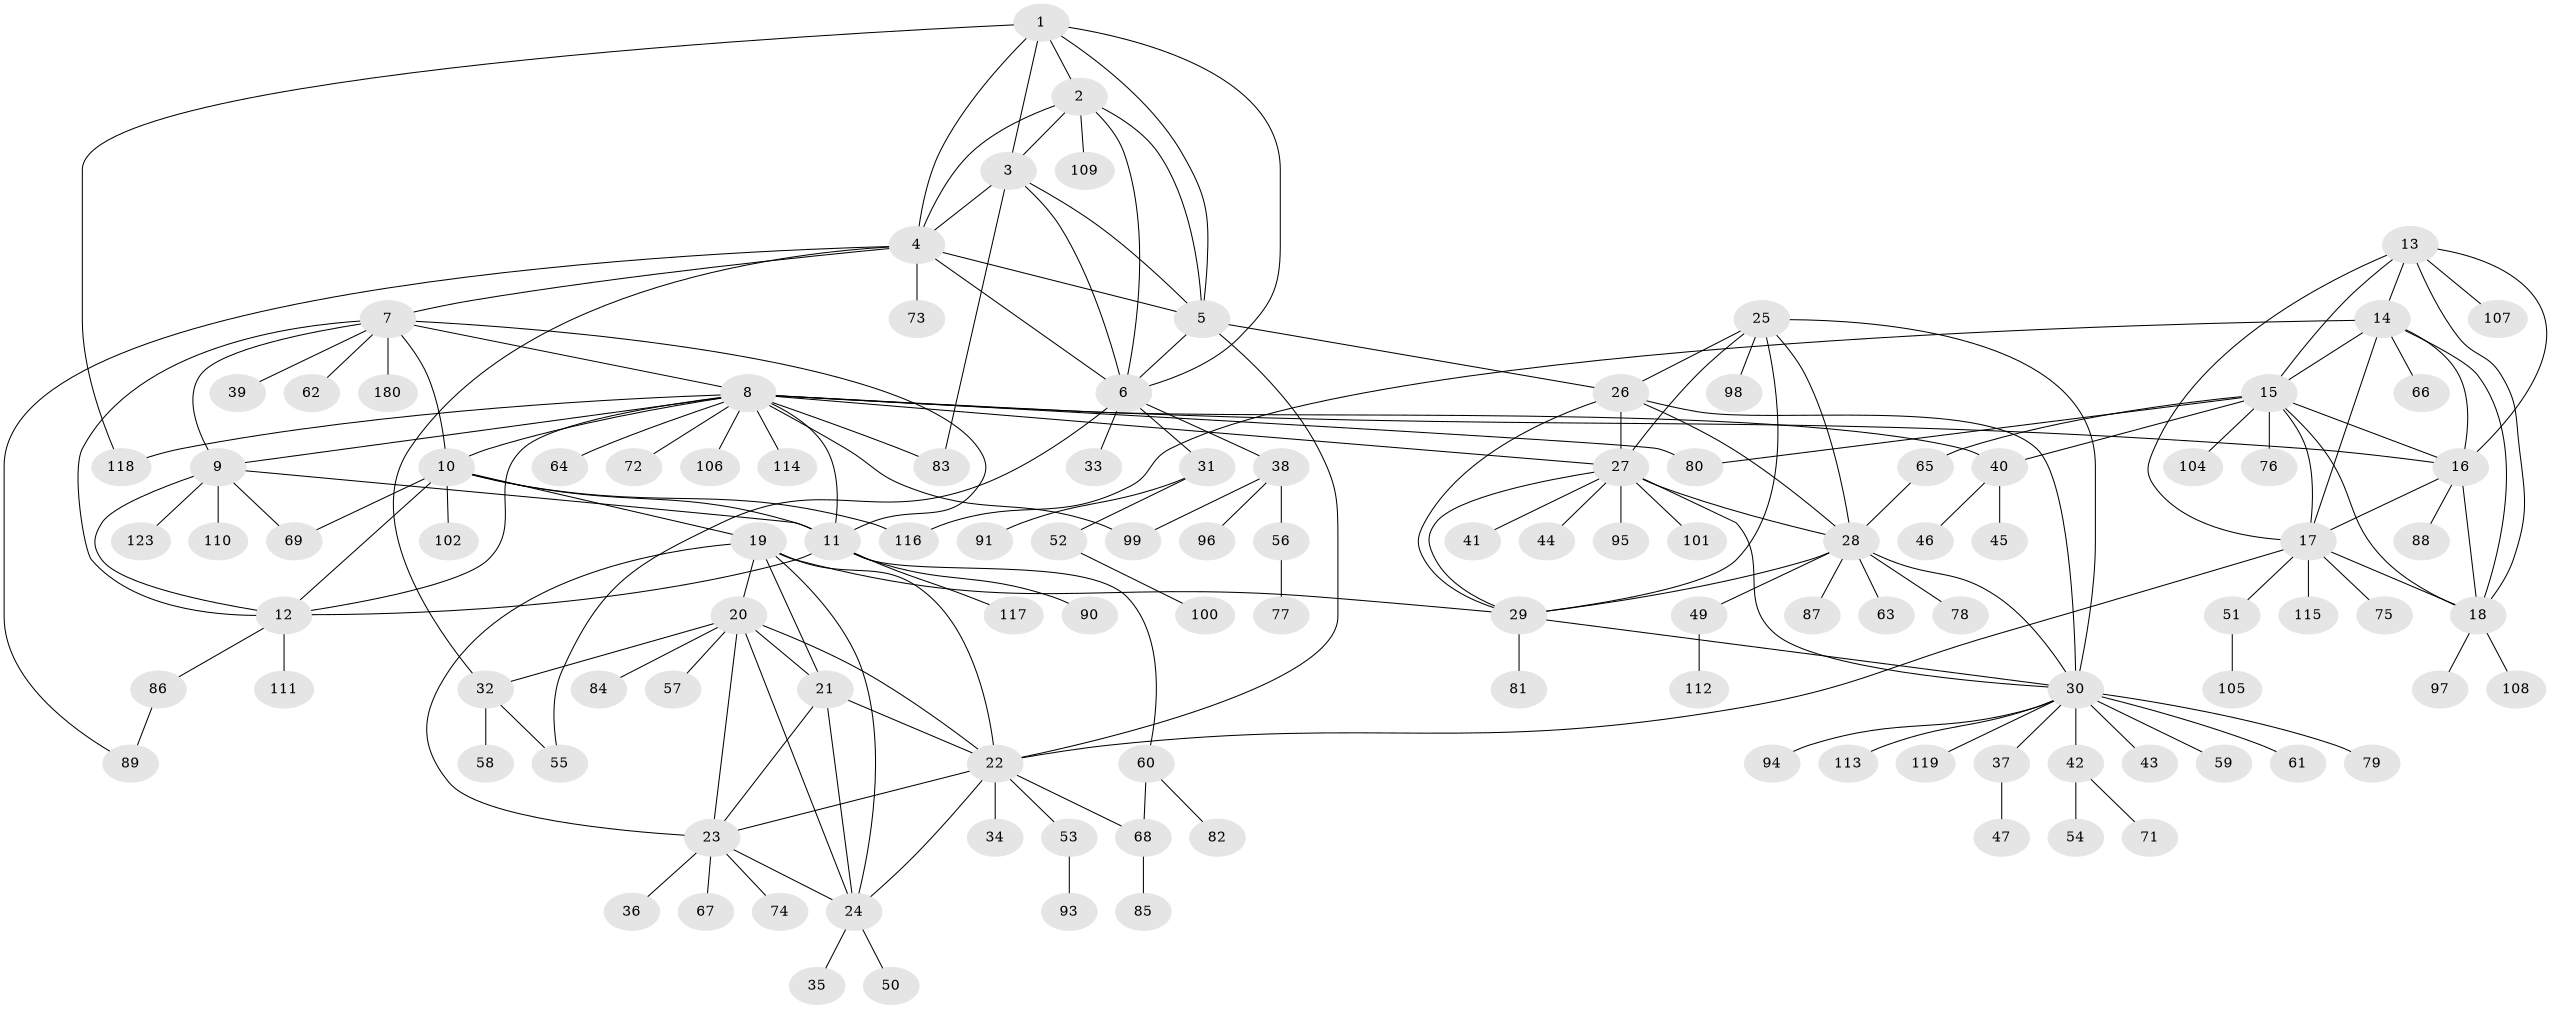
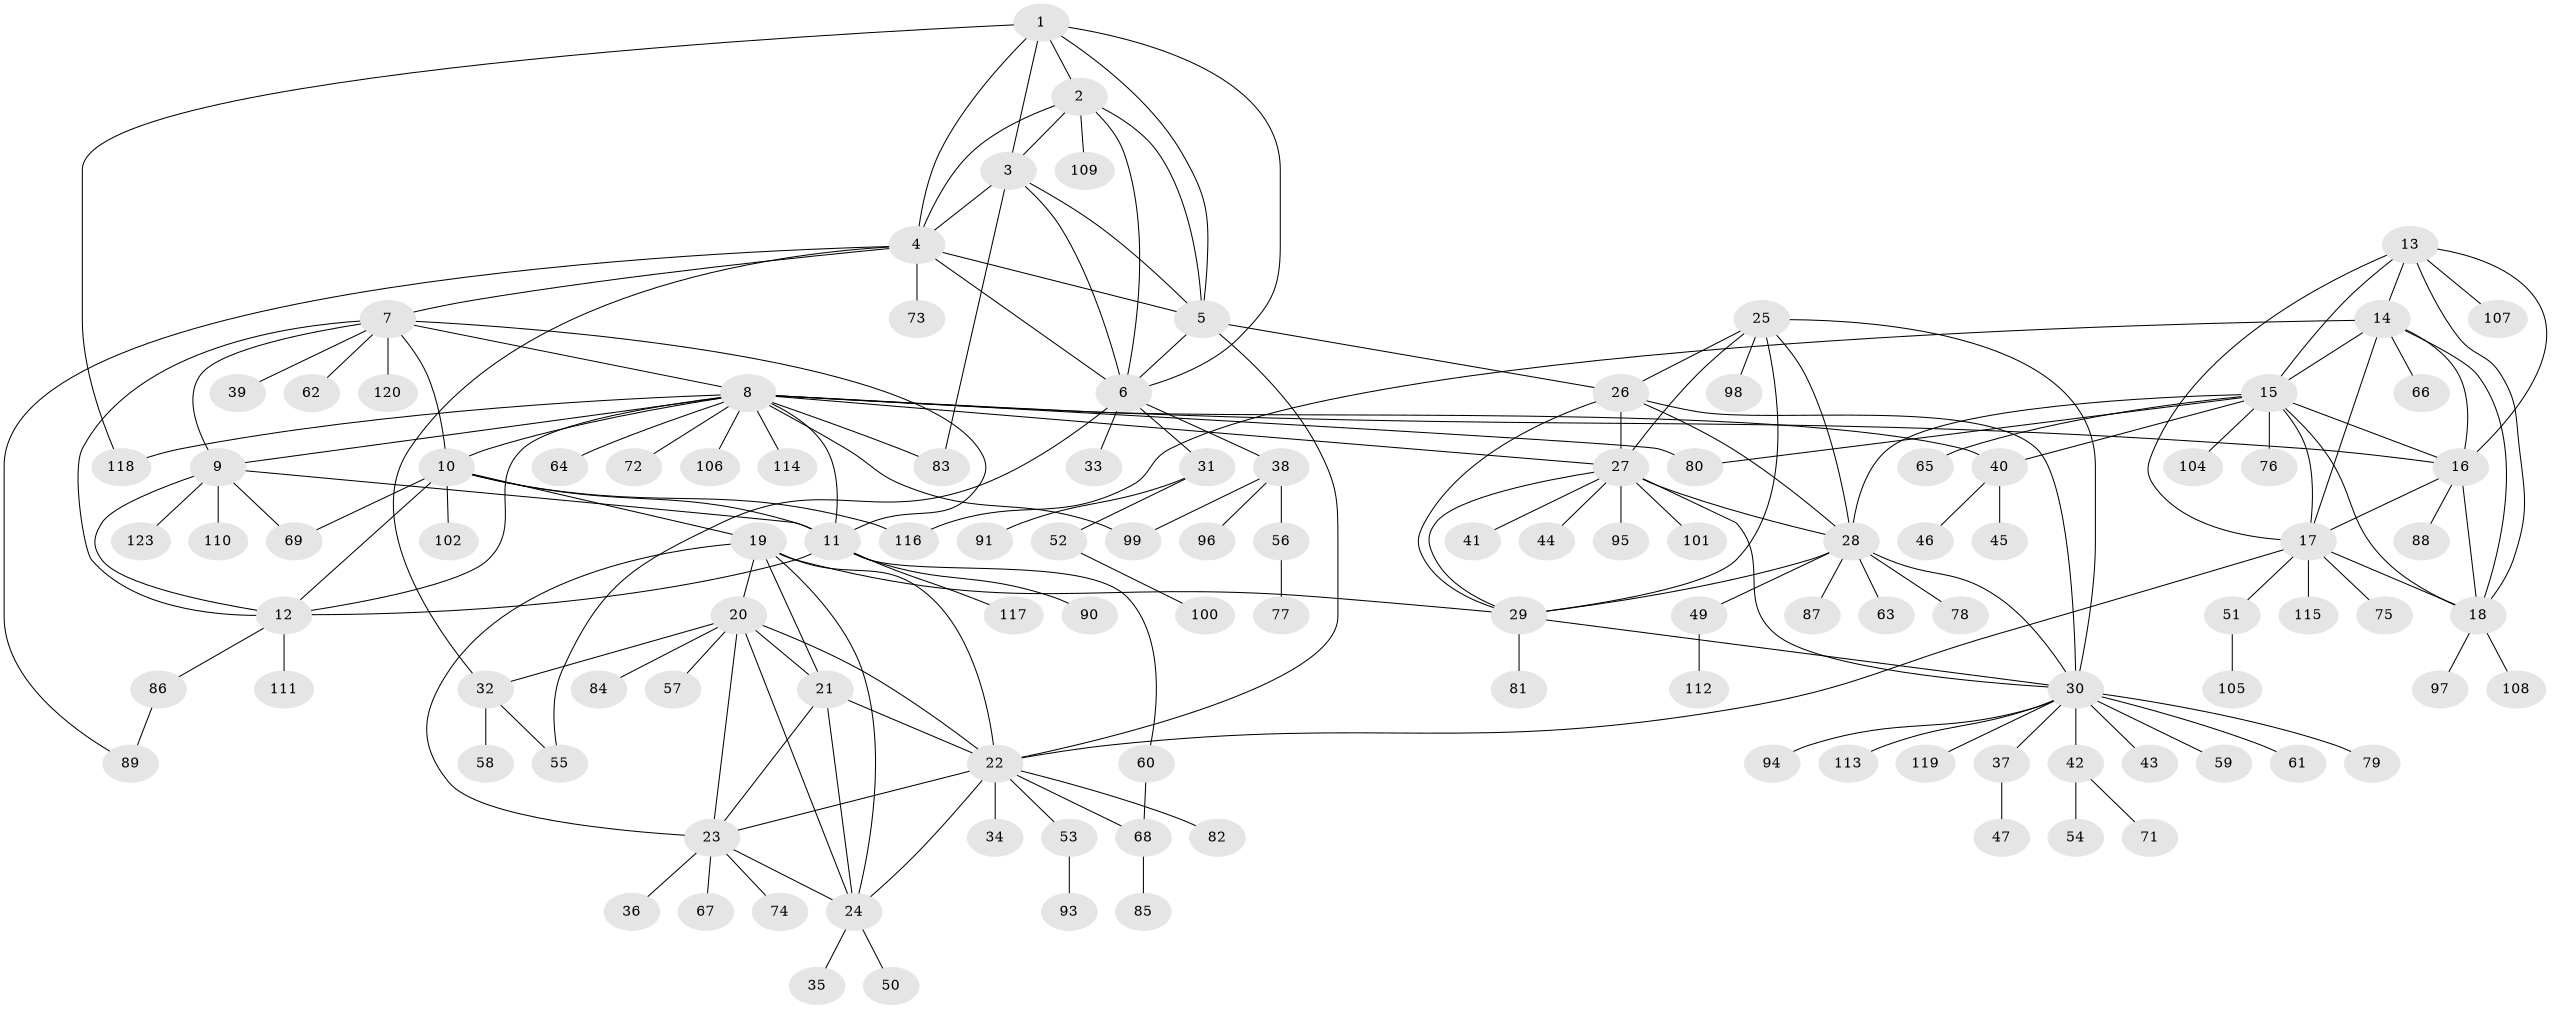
node "180": label "180" -> "120"
edge "65" -- "28": now "15" -- "28"
edge "60" -- "82": now "22" -- "82"
